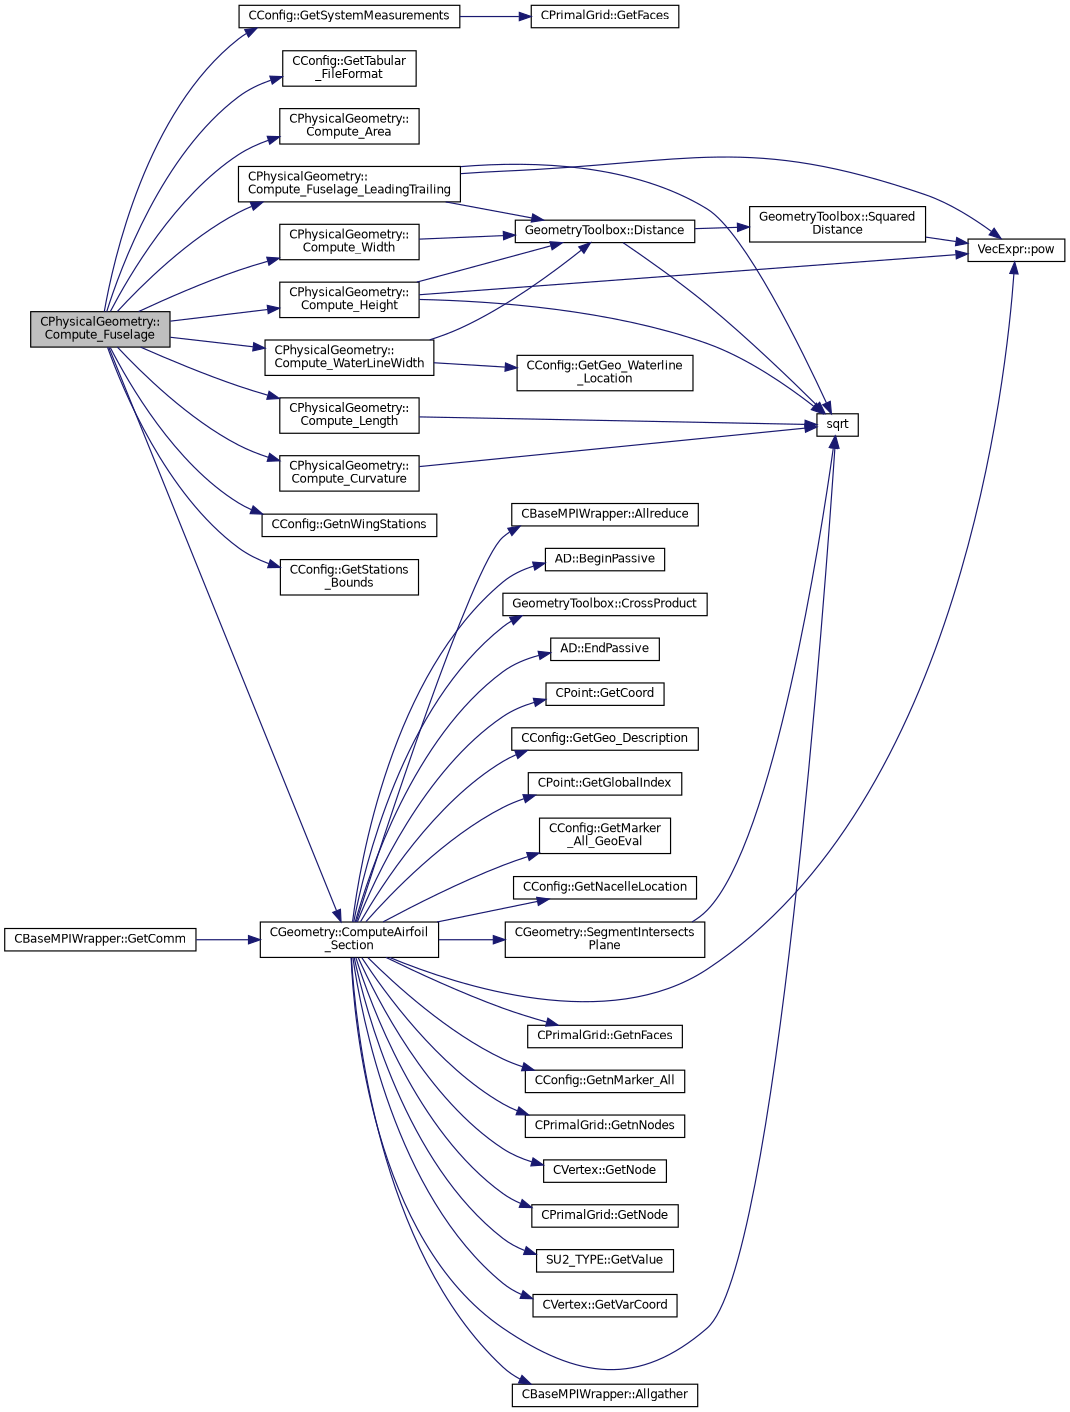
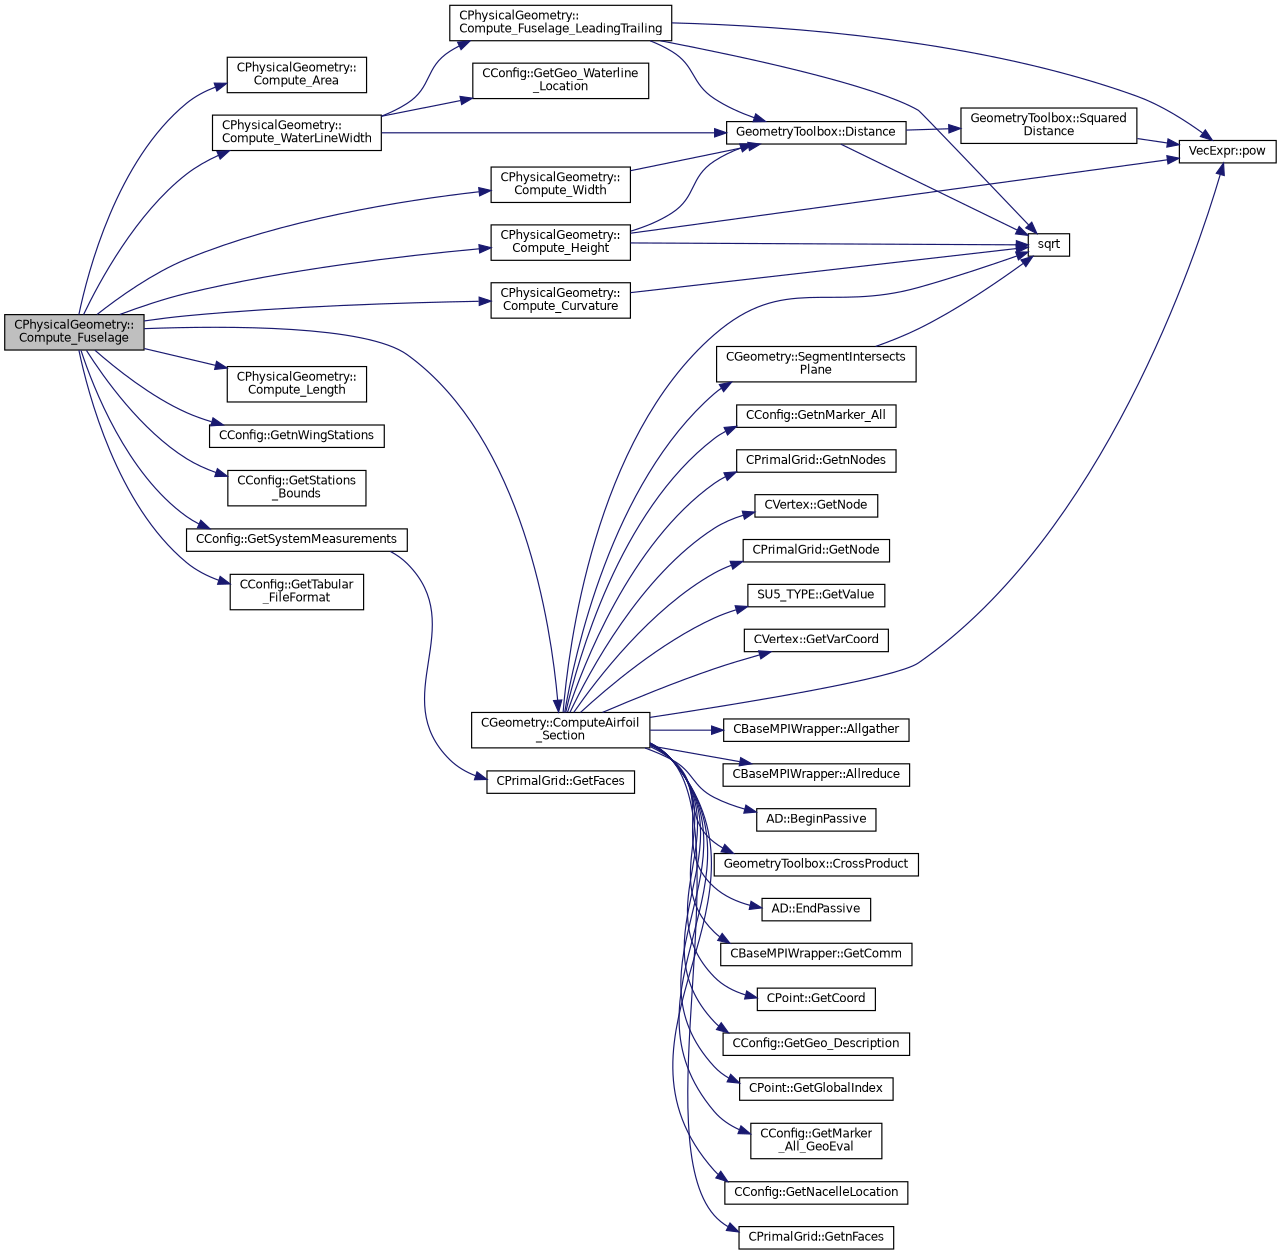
edge "CPhysicalGeometry:: Compute_Fuselage" -> "CPhysicalGeometry:: Compute_Fuselage_LeadingTrailing": now "CPhysicalGeometry:: Compute_WaterLineWidth" -> "CPhysicalGeometry:: Compute_Fuselage_LeadingTrailing"
edge "CPhysicalGeometry:: Compute_Length" -> "sqrt": removed
edge "CBaseMPIWrapper::GetComm" -> "CGeometry::ComputeAirfoil _Section": reversed
node "SU2_TYPE::GetValue": label "SU2_TYPE::GetValue" -> "SU5_TYPE::GetValue"
